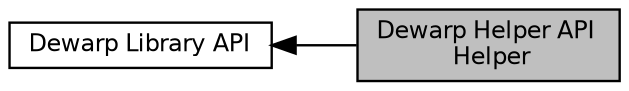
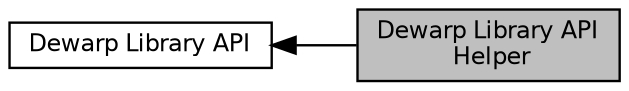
node "Dewarp Helper API Helper": label "Dewarp Helper API Helper" -> "Dewarp Library API Helper"
